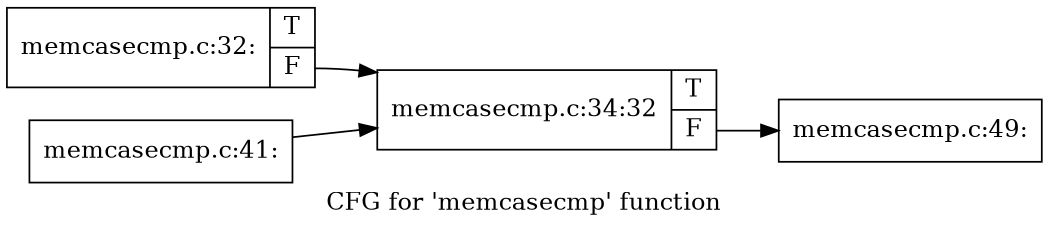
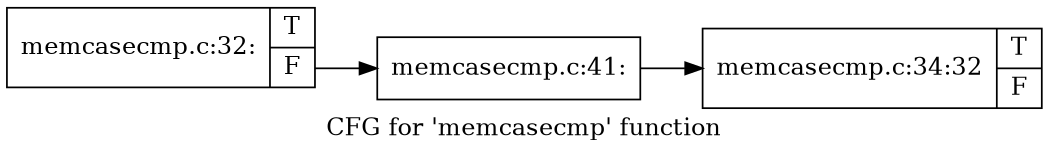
edge "memcasecmp.c:32:" -> "memcasecmp.c:34:32": now "memcasecmp.c:32:" -> "memcasecmp.c:41:"
node "memcasecmp.c:49:": removed
